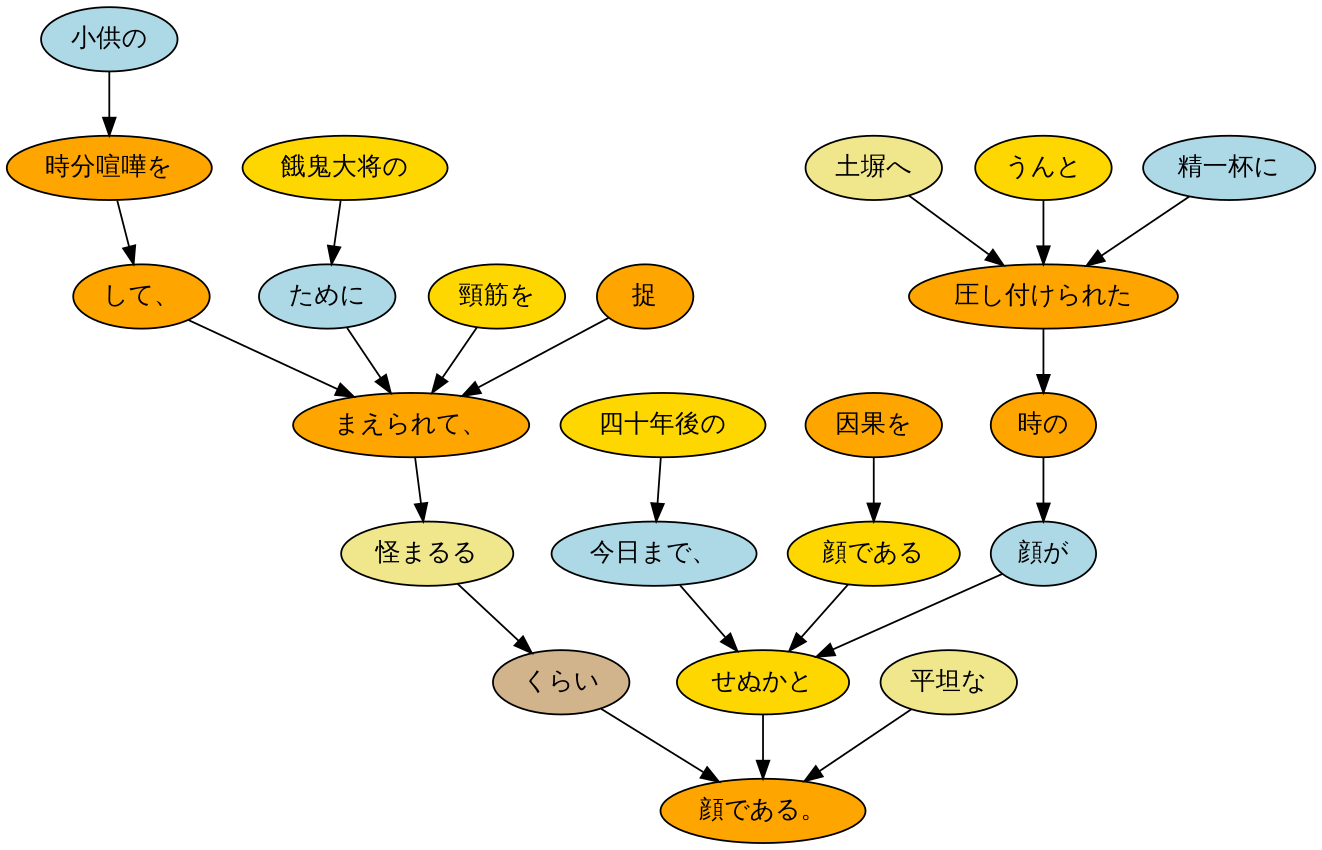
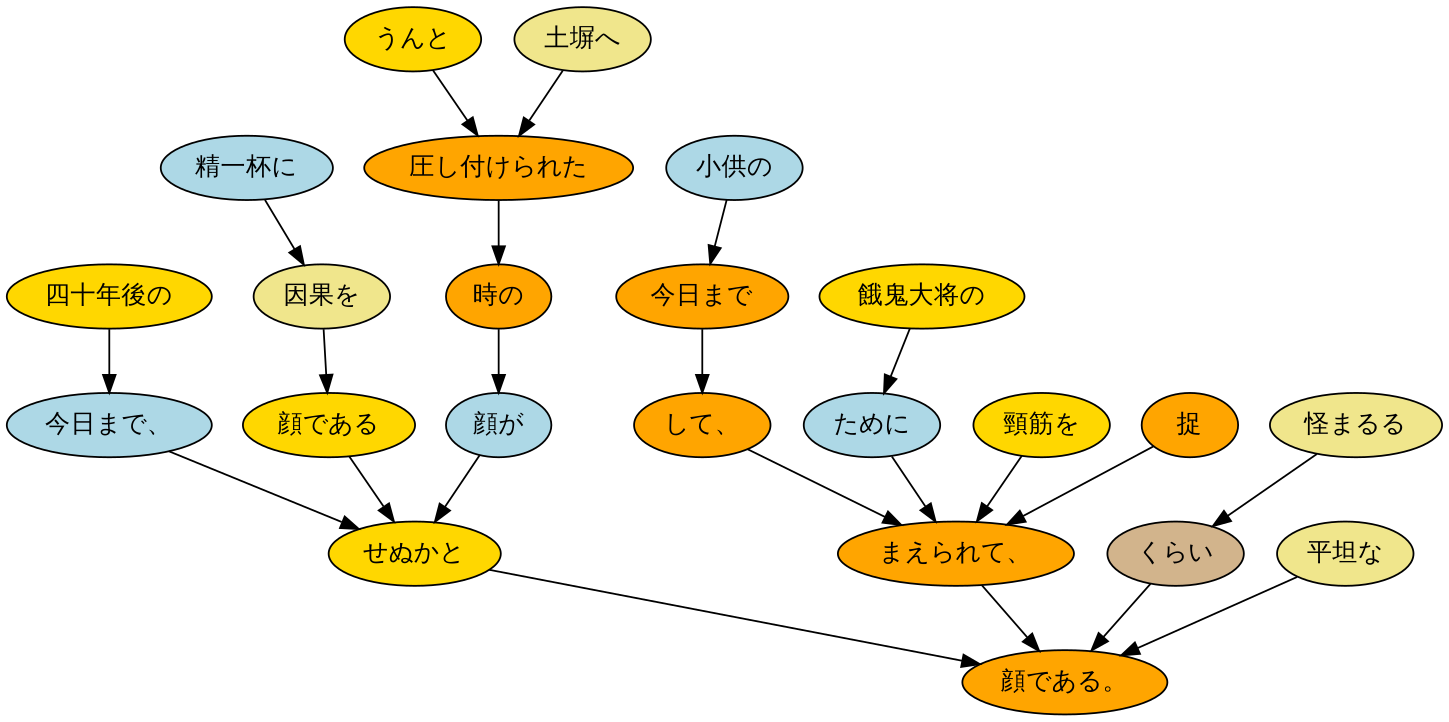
node "時分喧嘩を": label "時分喧嘩を" -> "今日まで"
edge "精一杯に" -> "圧し付けられた": now "精一杯に" -> "因果を"
node "因果を": fillcolor orange -> khaki
edge "まえられて、" -> "怪まるる": now "まえられて、" -> "顔である。"
